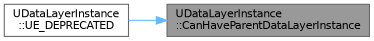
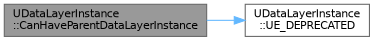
edge "UDataLayerInstance ::UE_DEPRECATED" -> "UDataLayerInstance ::CanHaveParentDataLayerInstance": reversed
